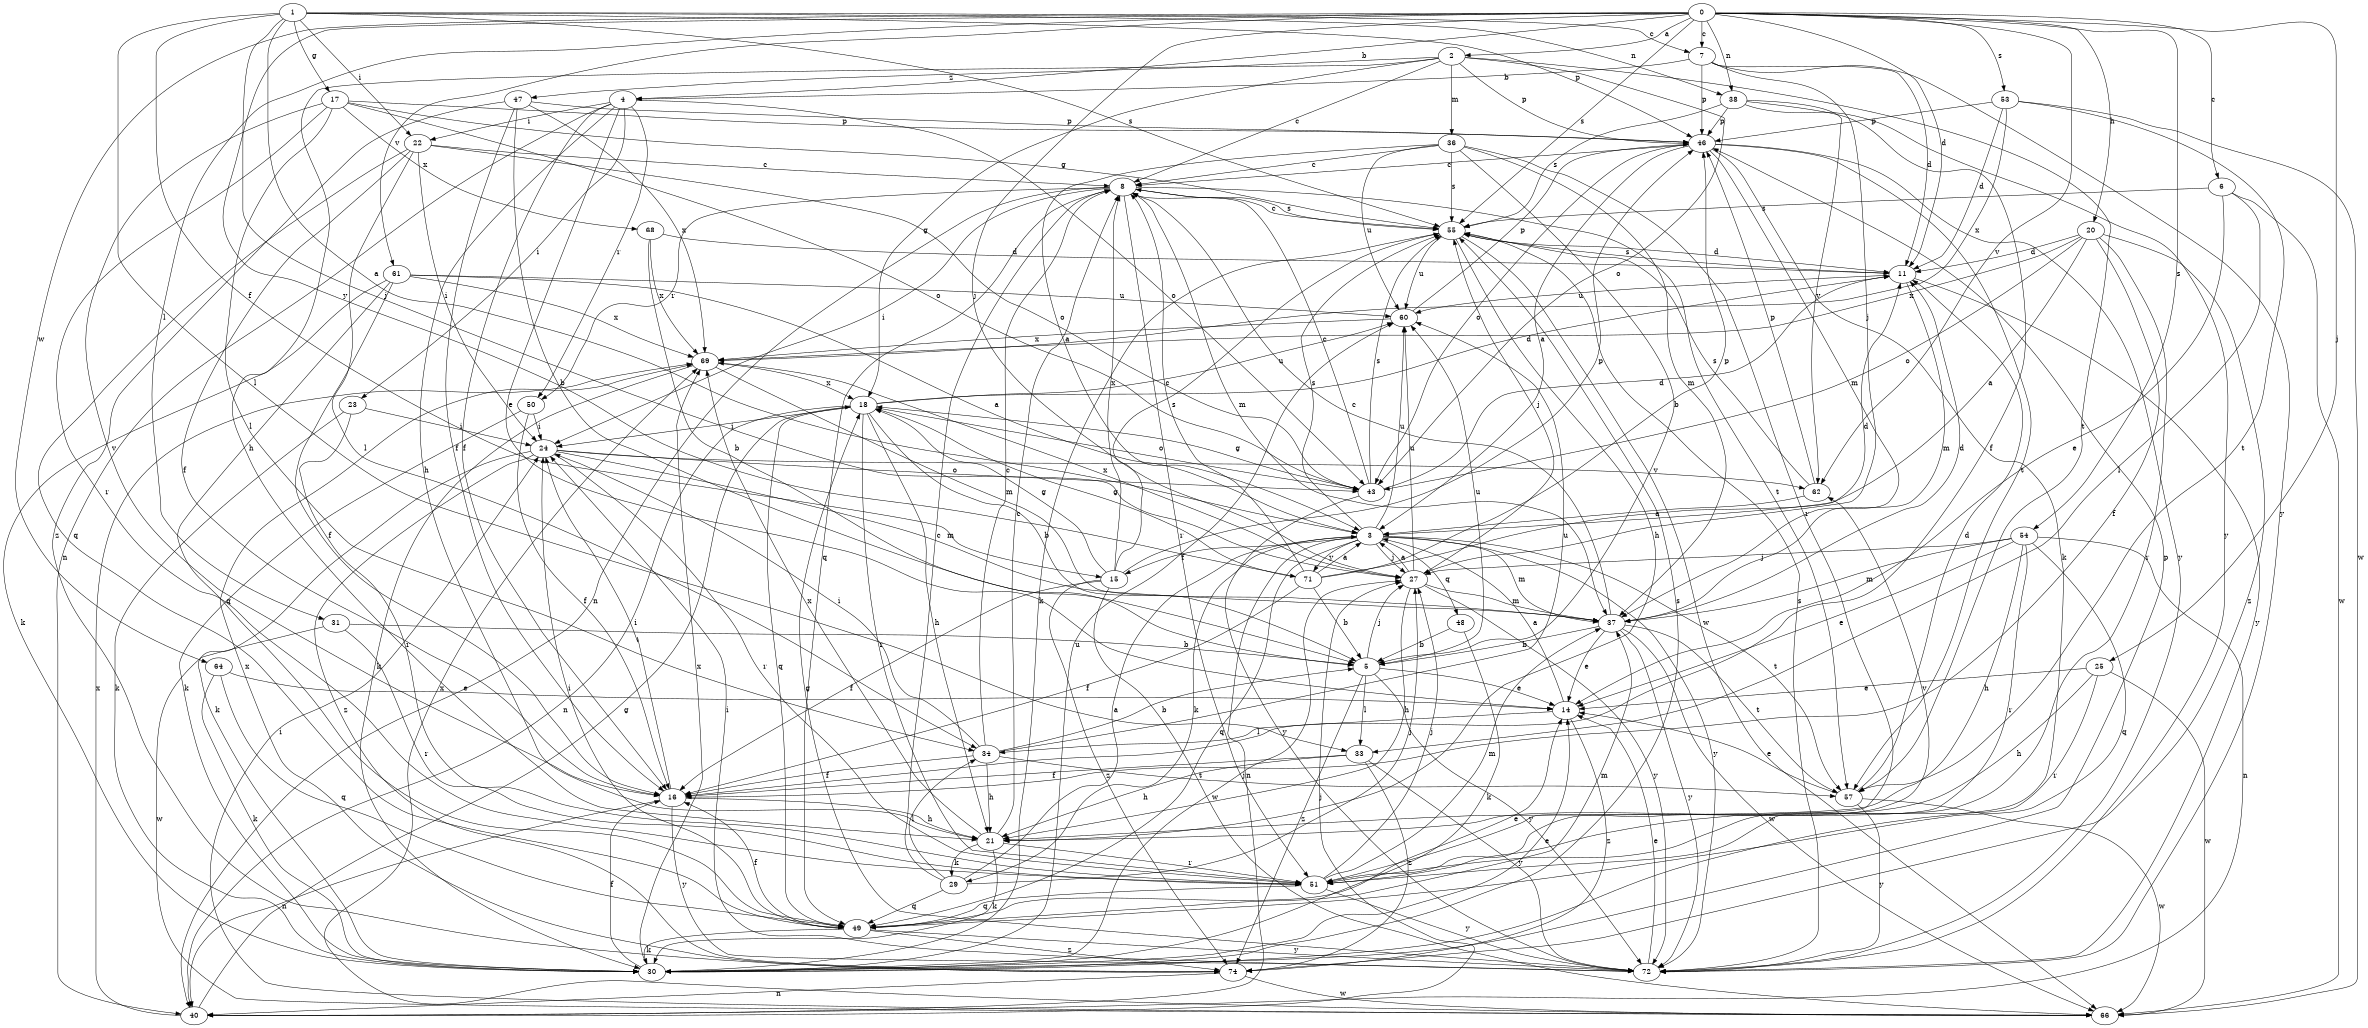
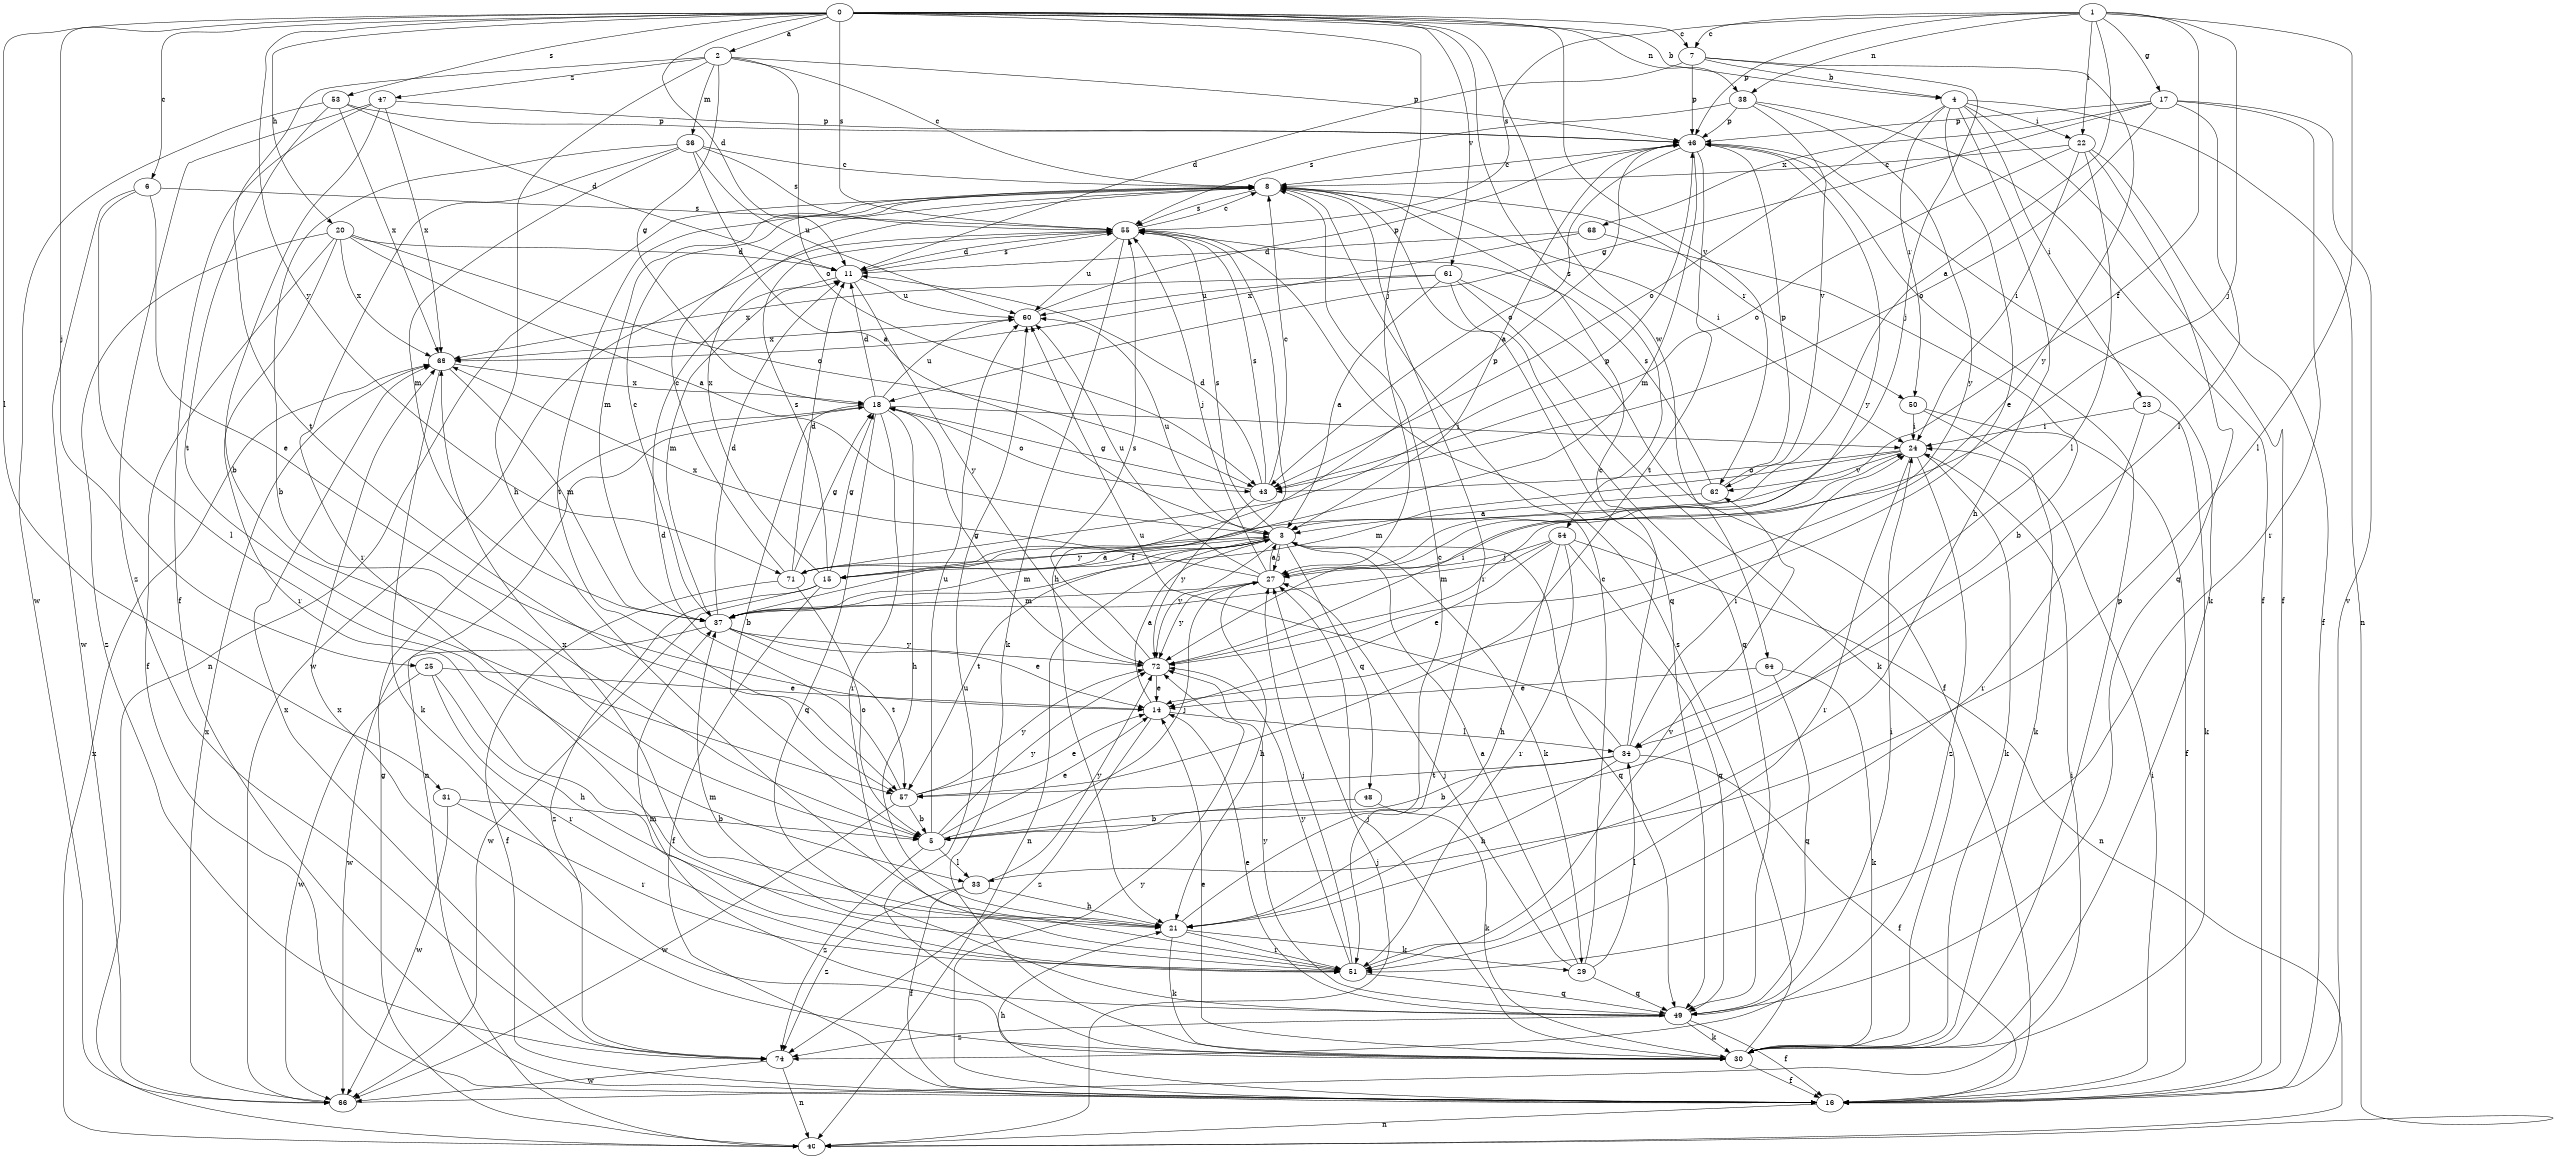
edge "17" -> "55": now "17" -> "18"
edge "71" -> "5": label "b" -> "o"
edge "37" -> "5": now "57" -> "5"
